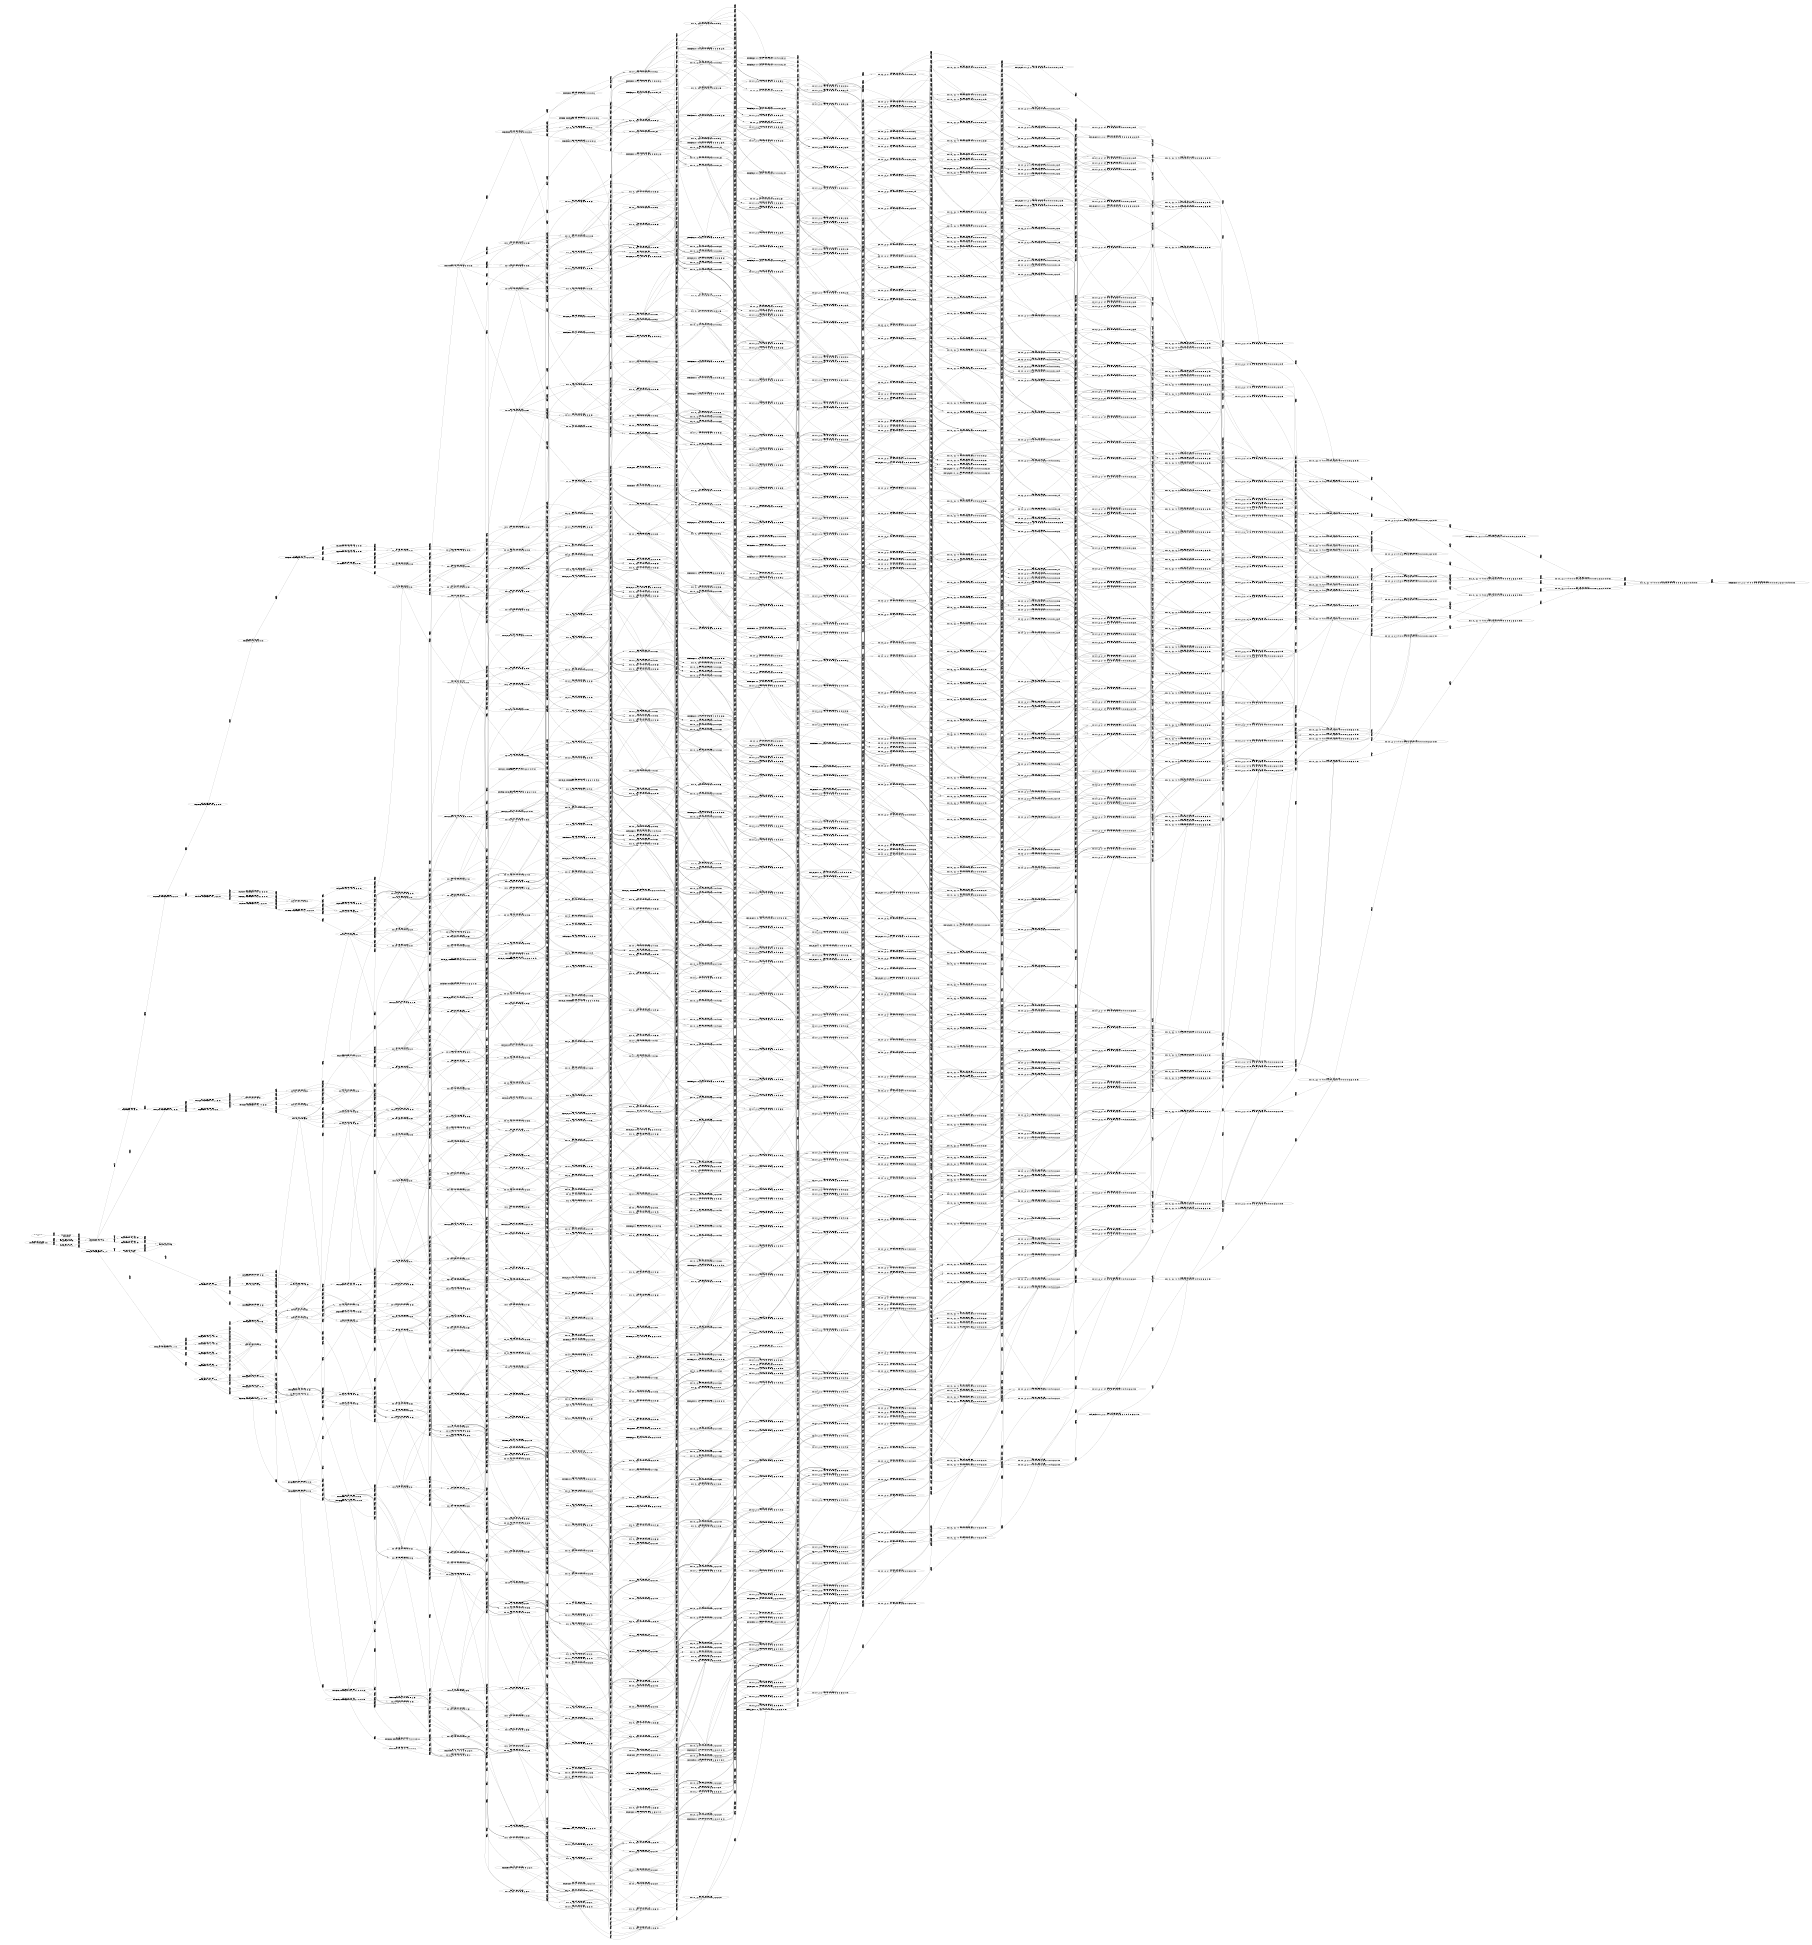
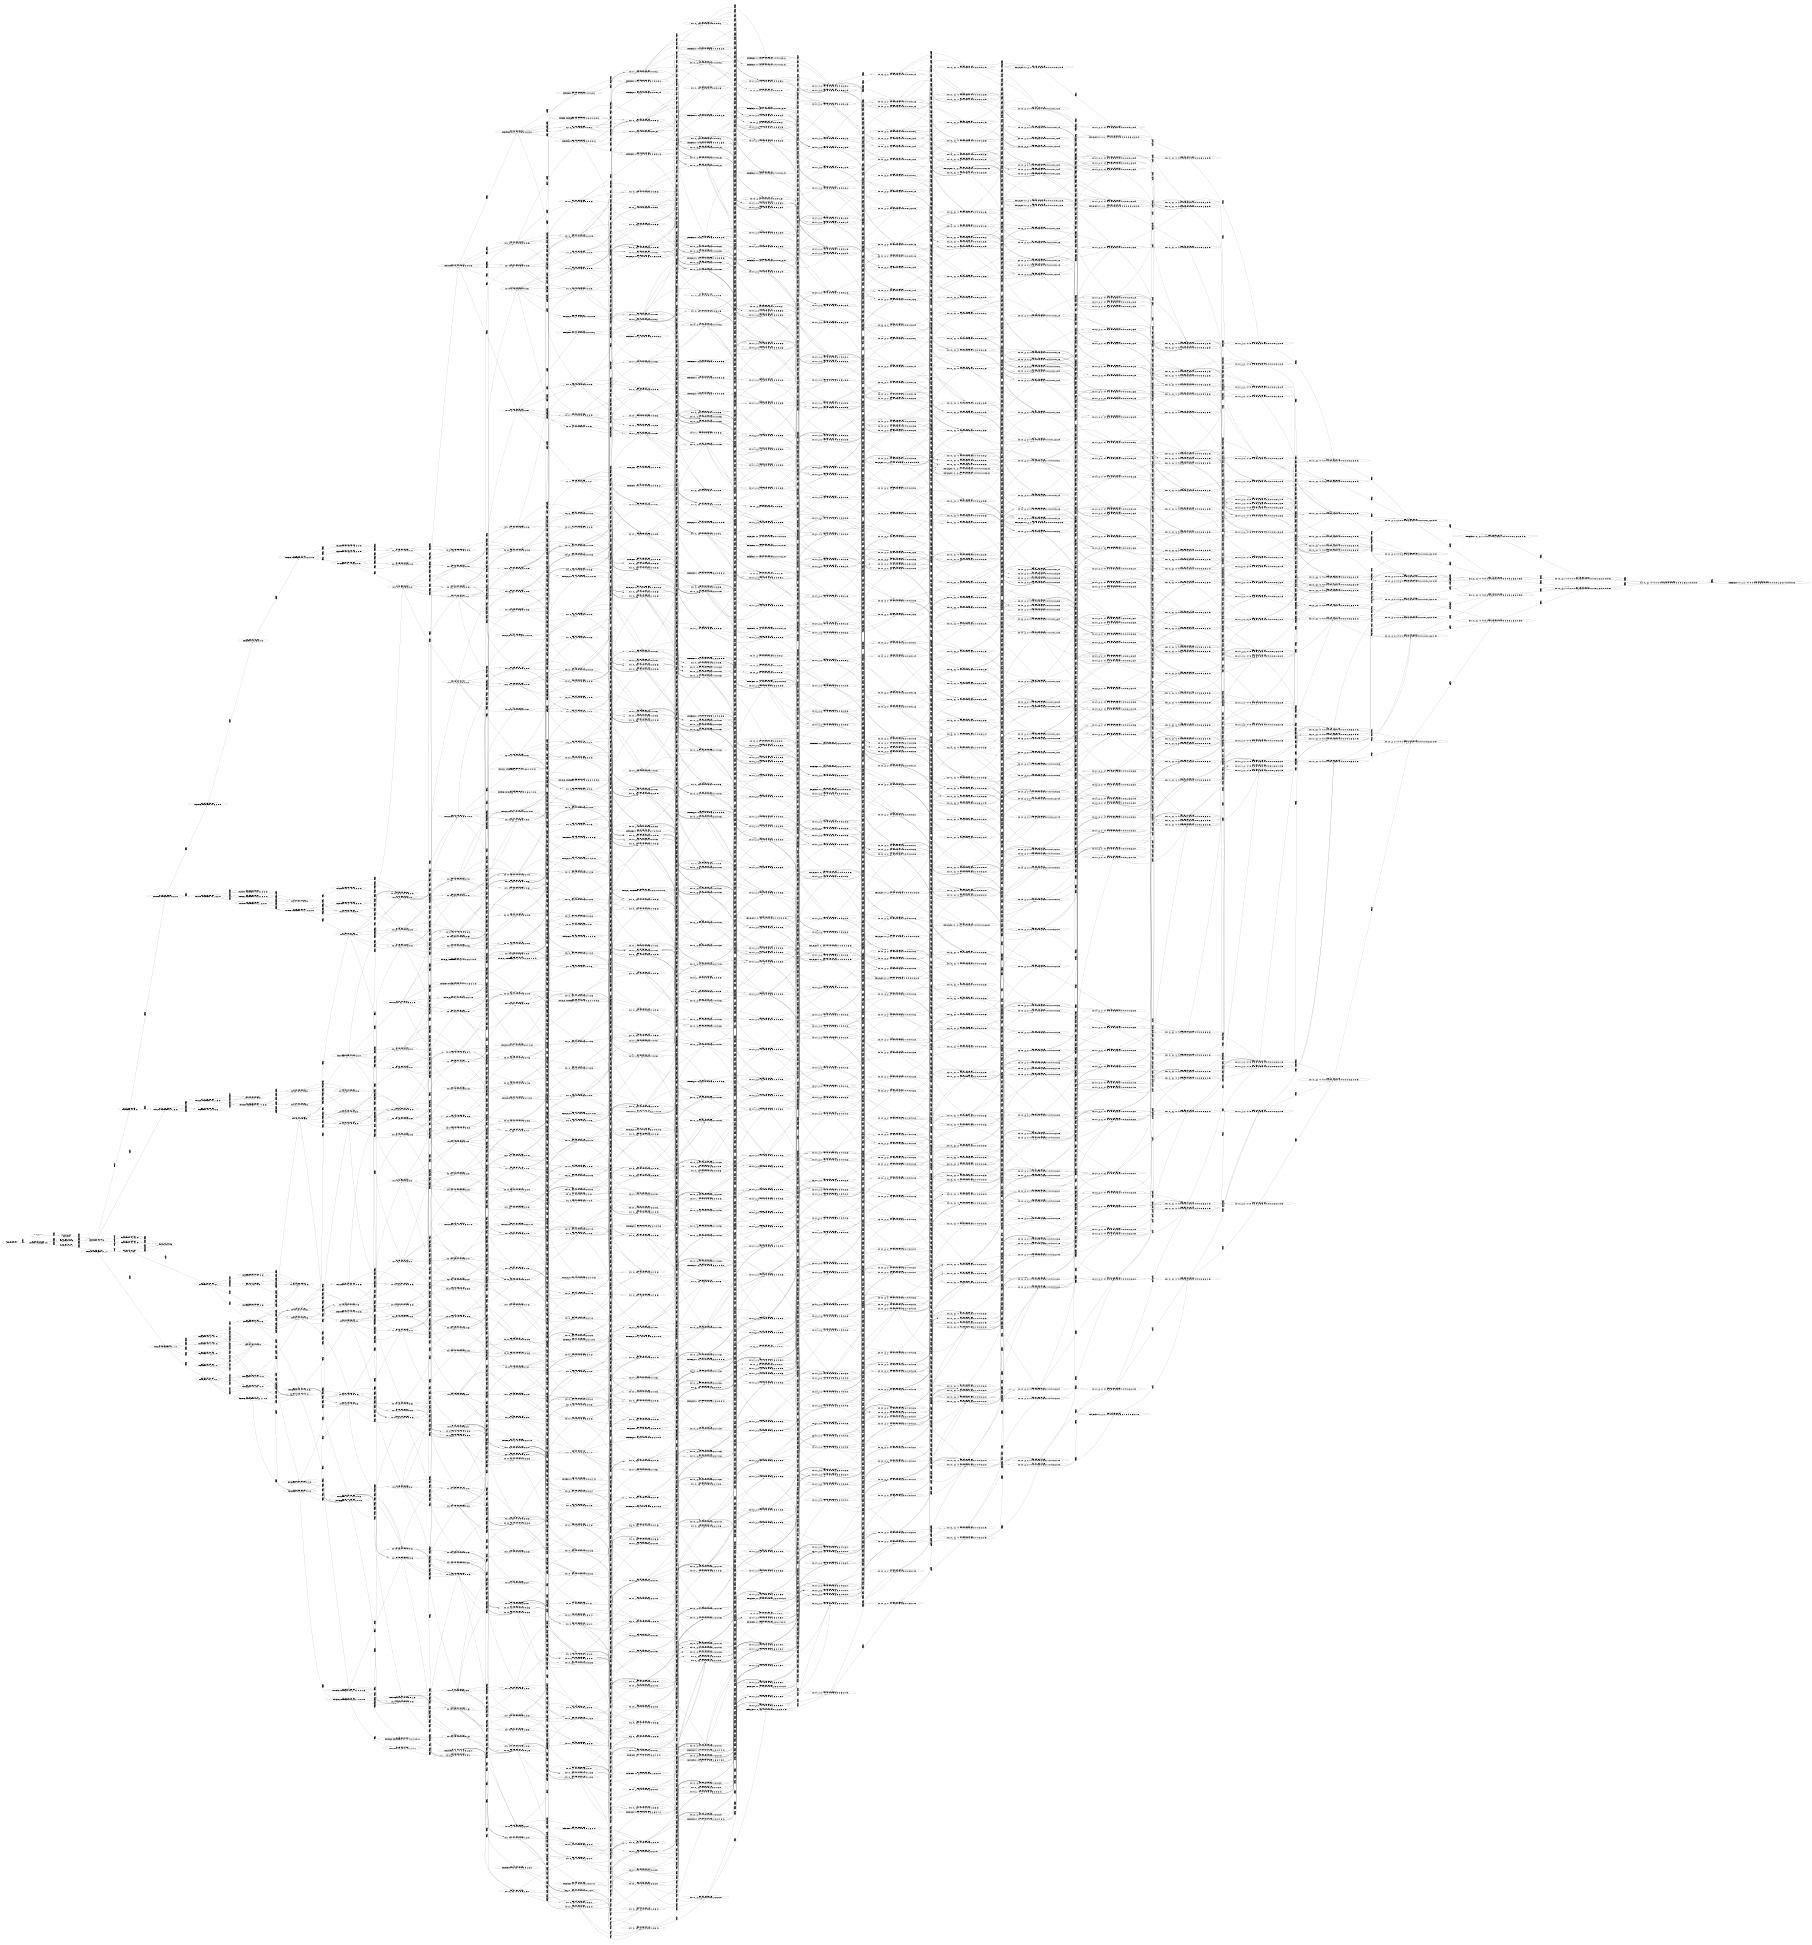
node "S2: [64, 80] [109, 137] {T0J1:109-137}{1, 2}": added
edge "S7: [146, 184] [164, 206] {T0J3:164-206}{1, 2, 3, 4, 15}" -> "S10: [156, 197] [164, 206] {}{1, 2, 3, 4, 7, 15}": added, label "T0 J6 DL=7950 ES=146 LS=184 EF=156 LF=197"
